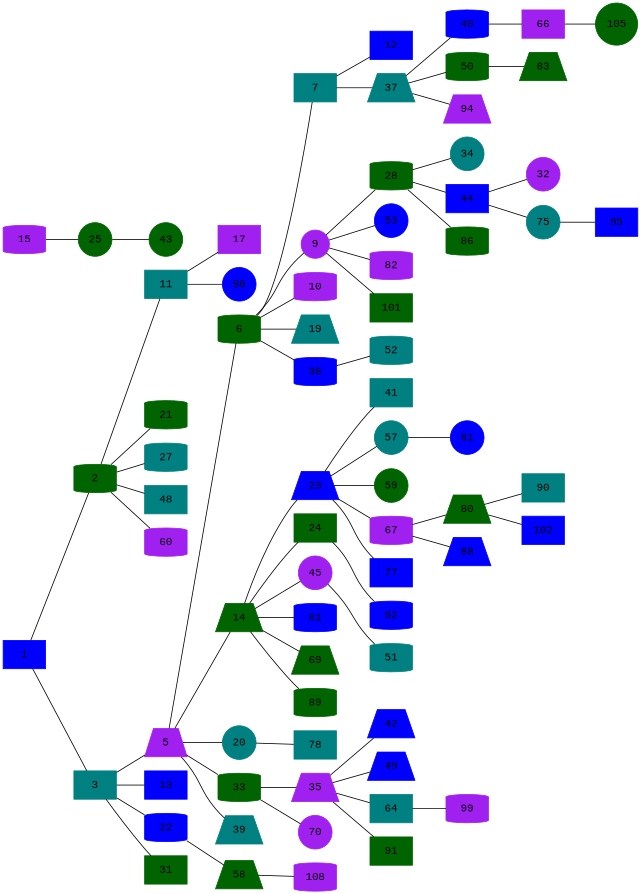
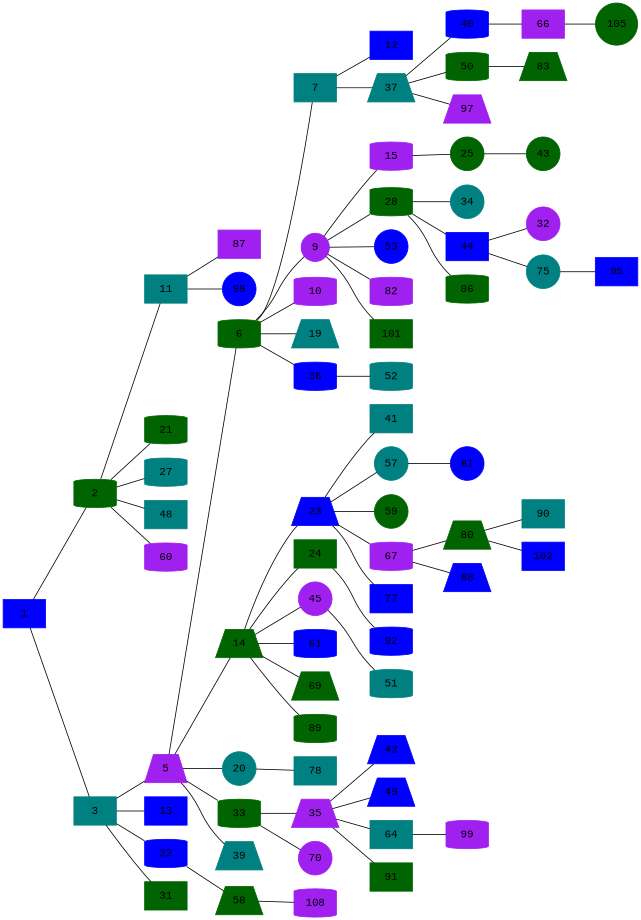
node "94": label "94" -> "97"
edge "15" -- "9": added
node "17": label "17" -> "87"
